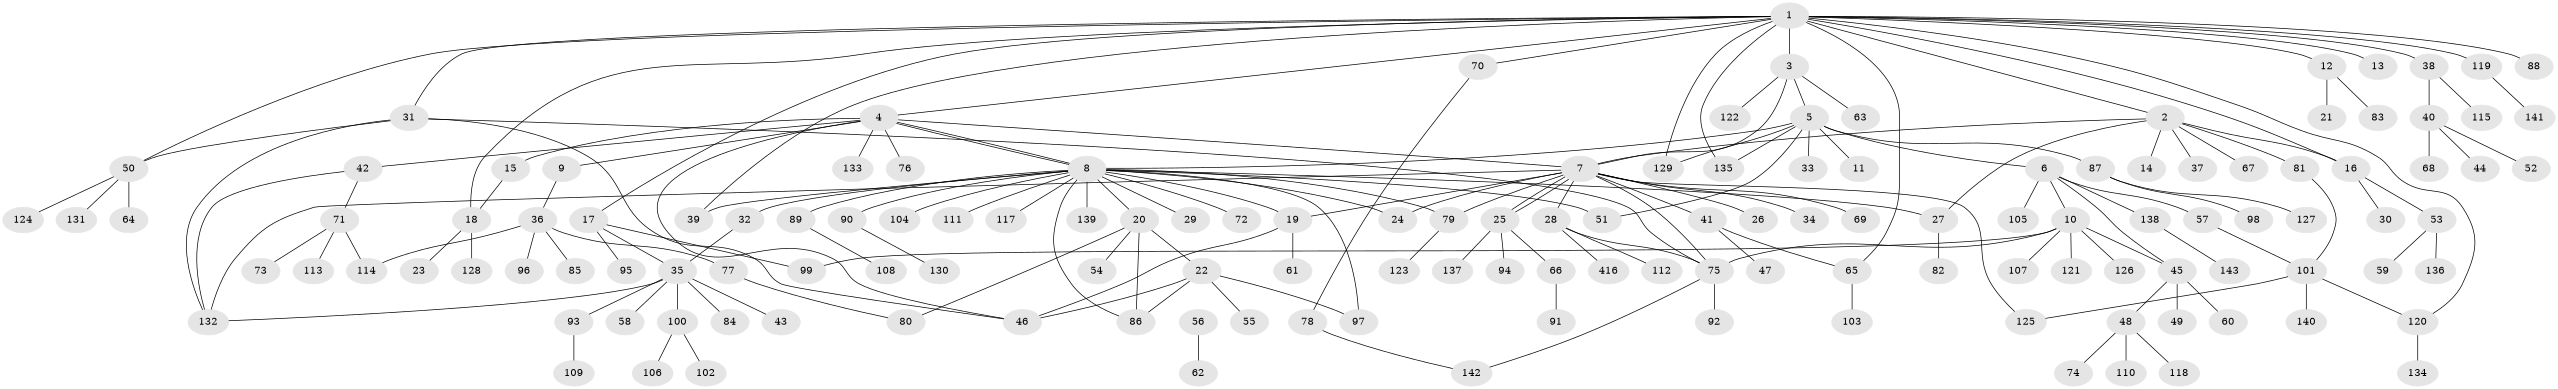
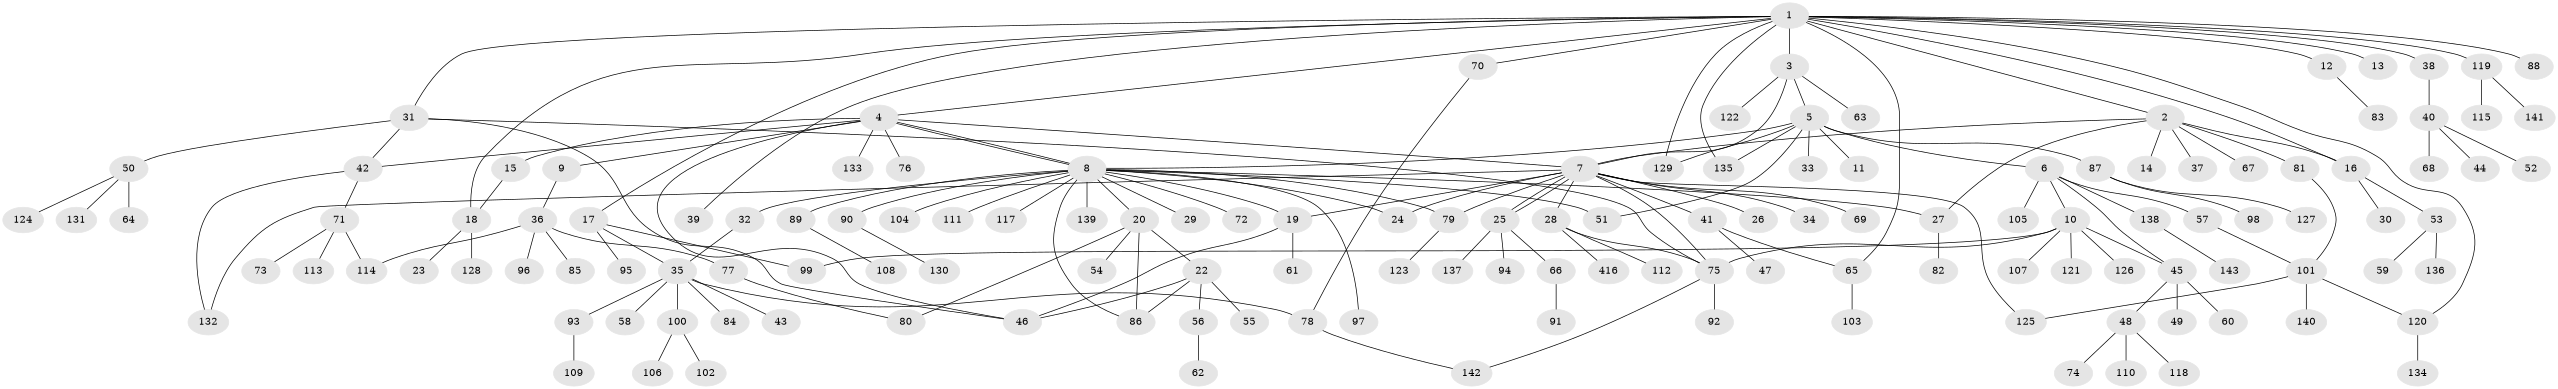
edge "1" -- "50": removed
edge "38" -- "115": now "119" -- "115"
node "21": removed
edge "31" -- "132": now "31" -- "42"
edge "8" -- "39": removed
edge "22" -- "97": now "22" -- "56"
edge "35" -- "132": now "35" -- "78"
